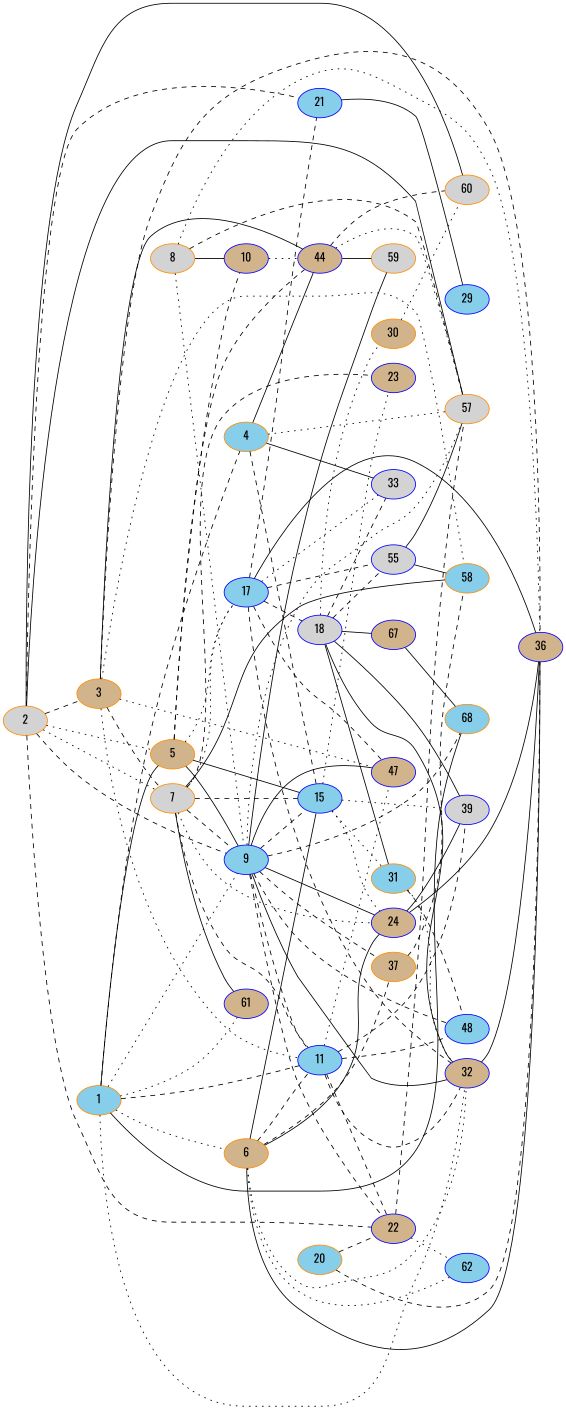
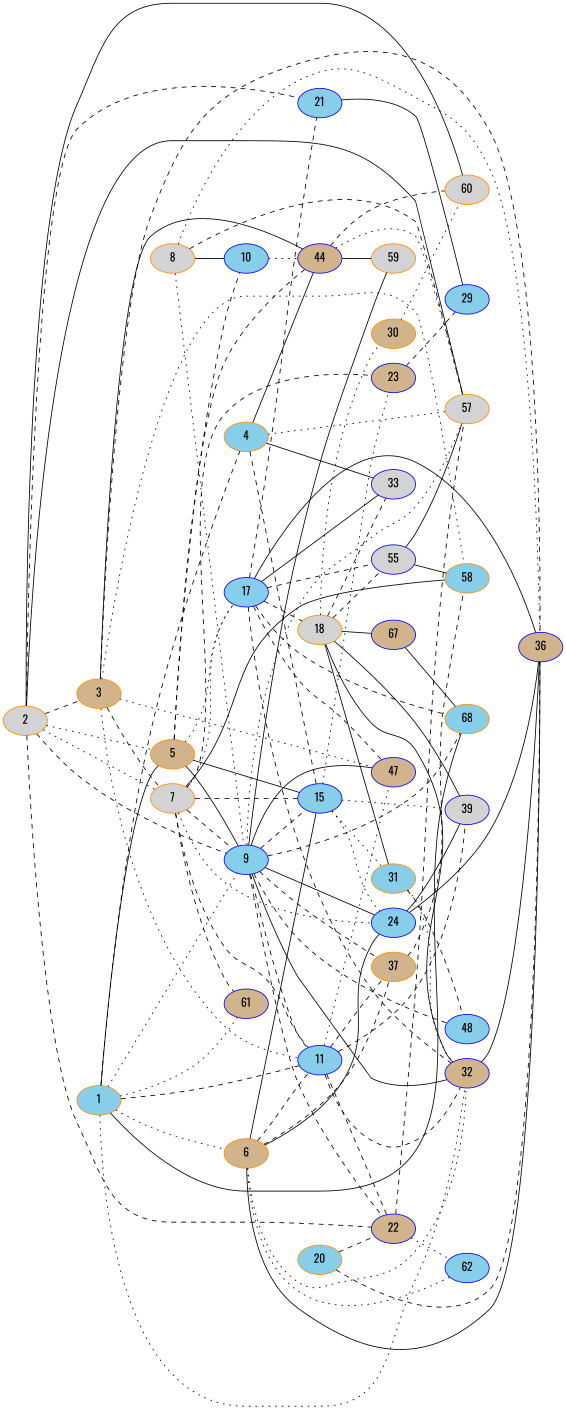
node "10": fillcolor tan -> skyblue
edge "29" -- "23": added
edge "33" -- "17": style dotted -> solid
node "18": color blue -> darkorange
edge "17" -- "68": added
edge "7" -- "61": style solid -> dashed
node "24": fillcolor tan -> skyblue
edge "48" -- "11": now "37" -- "11"
